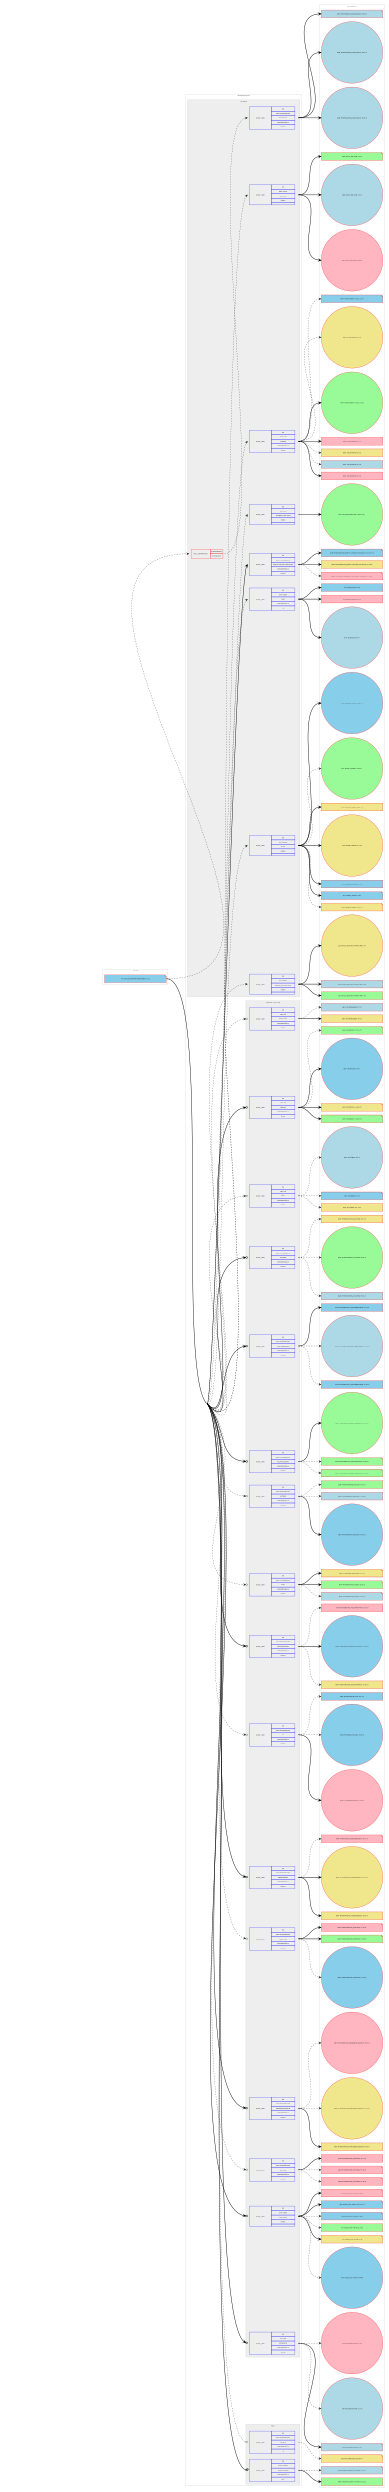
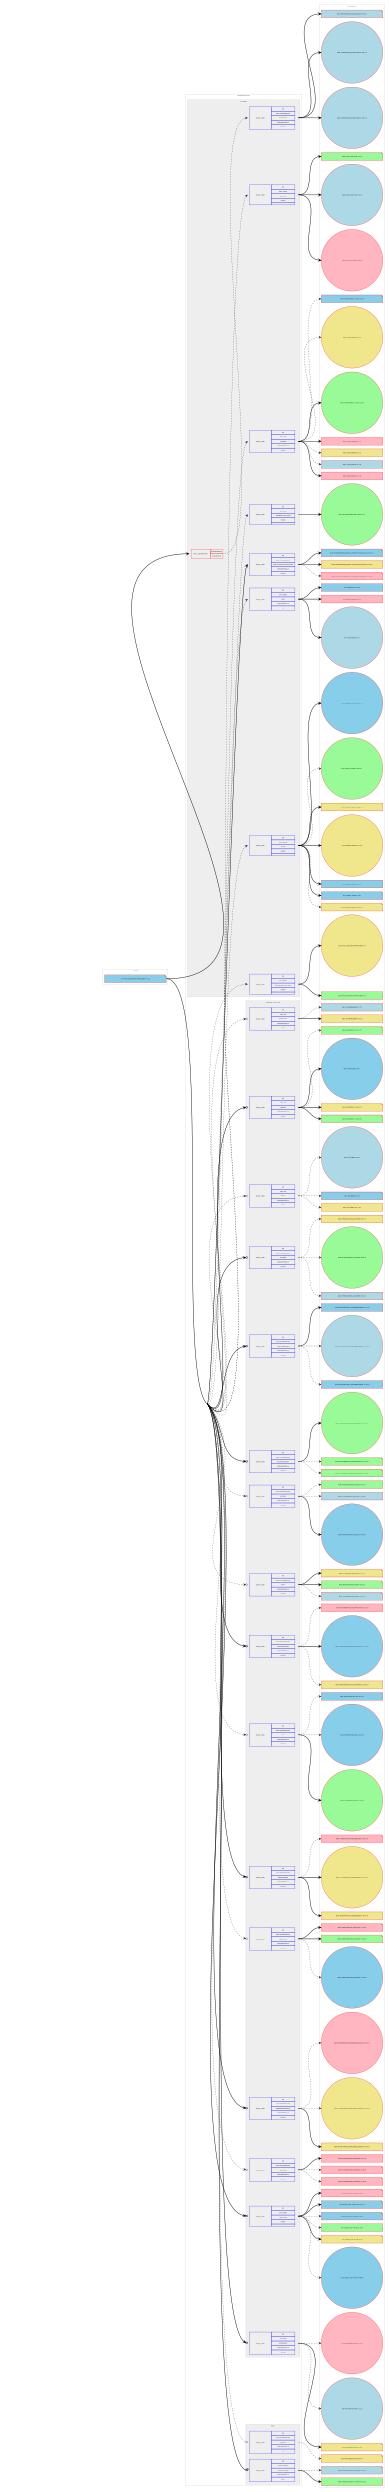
edge "sys-block/partitionmanager-3.2.1" -> "use_conditional": style dashed -> bold
node "x11-misc/shared-mime-info-1.8": removed
node "kde-frameworks/kio-5.40.0": fillcolor lightpink -> palegreen
node "sys-libs/kpmcore-3.2.1": fillcolor lightblue -> khaki
